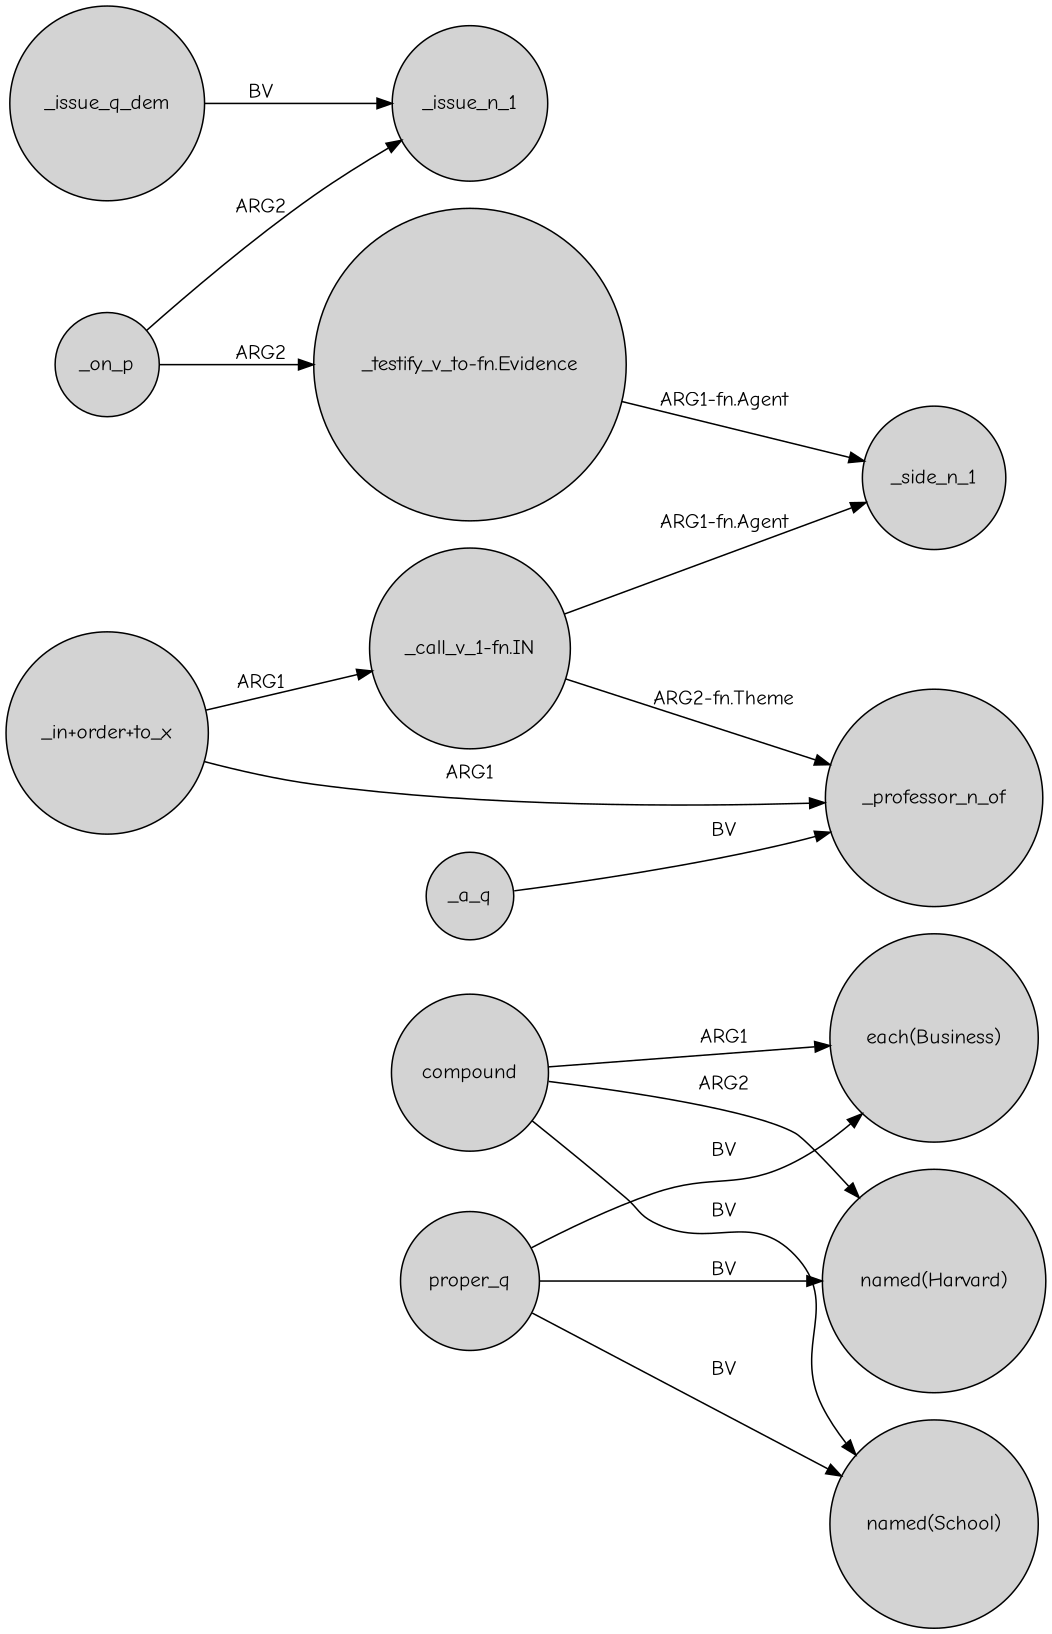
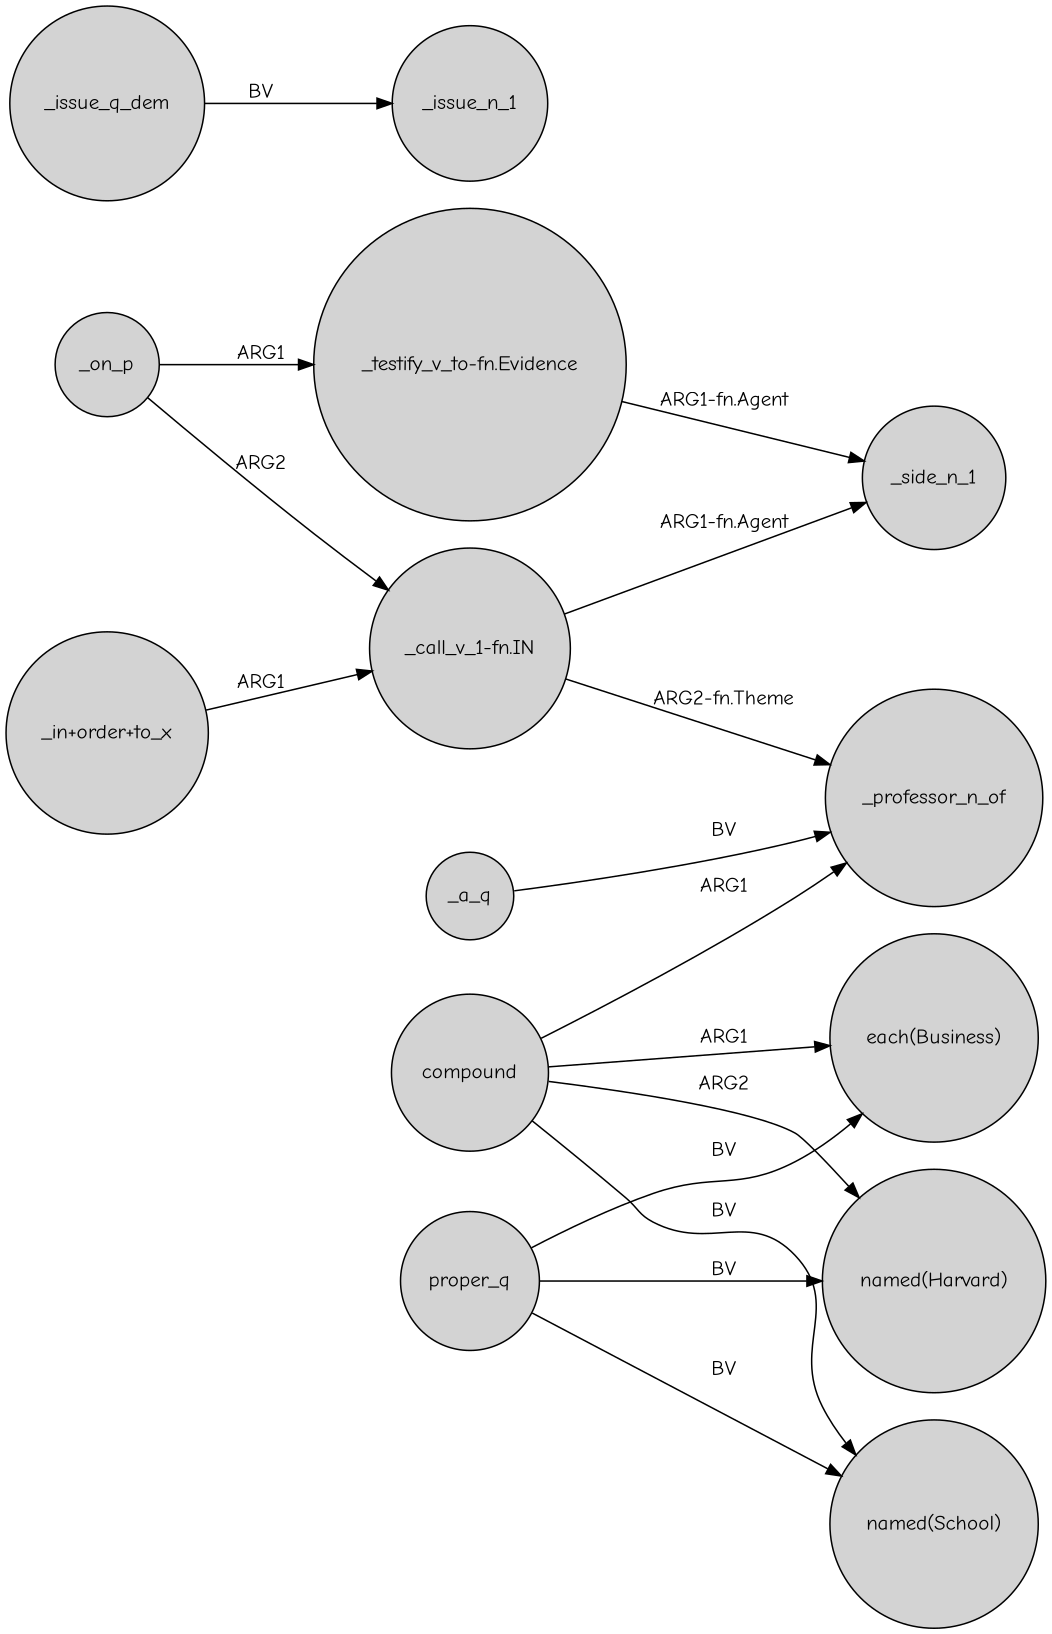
edge "_on_p" -> "_issue_n_1": now "_on_p" -> "_call_v_1-fn.IN"
edge "_on_p" -> "_testify_v_to-fn.Evidence": label "ARG2" -> "ARG1"
edge "_in+order+to_x" -> "_professor_n_of": now "compound" -> "_professor_n_of"
